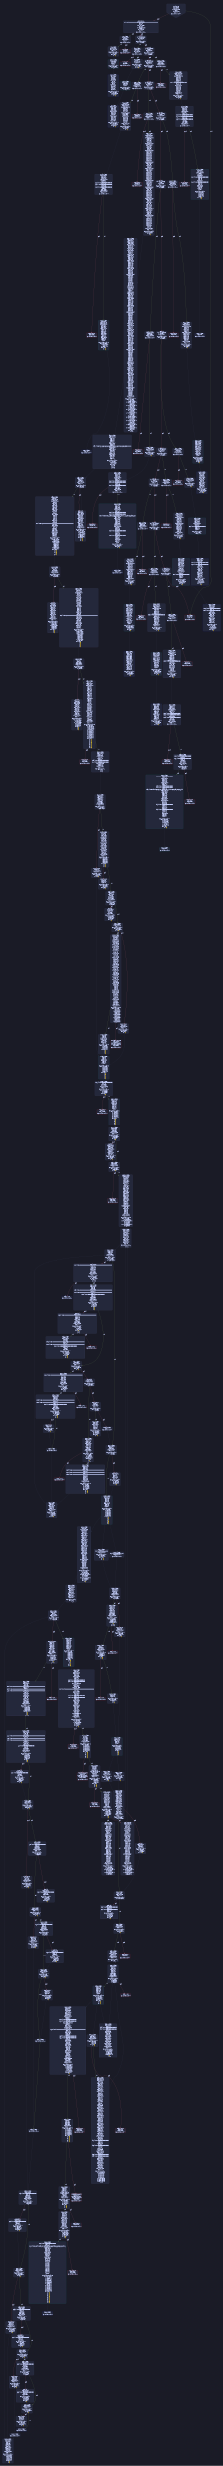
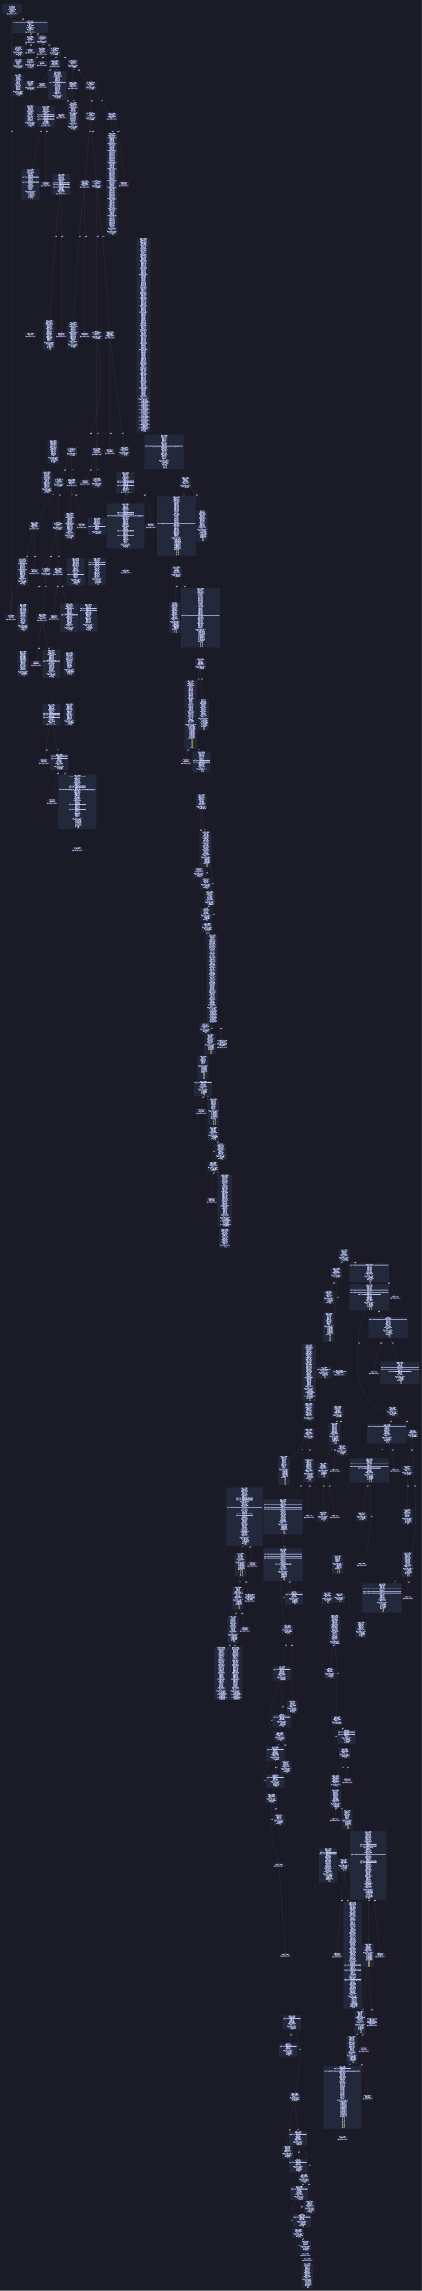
node "[0185] JUMPDEST [0186] STOP Stack size req: 0, sizeΔ: 0": removed
node "[1213] PUSH2 1367 [1216] JUMP Stack size req: 0, sizeΔ: 0": removed
